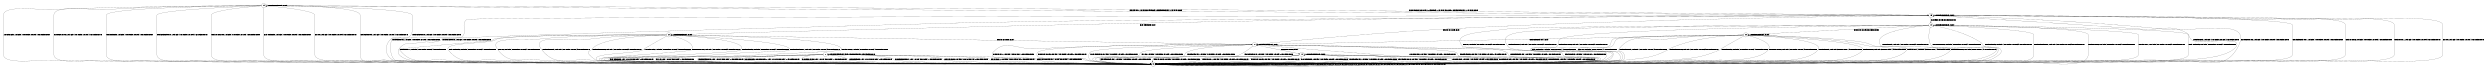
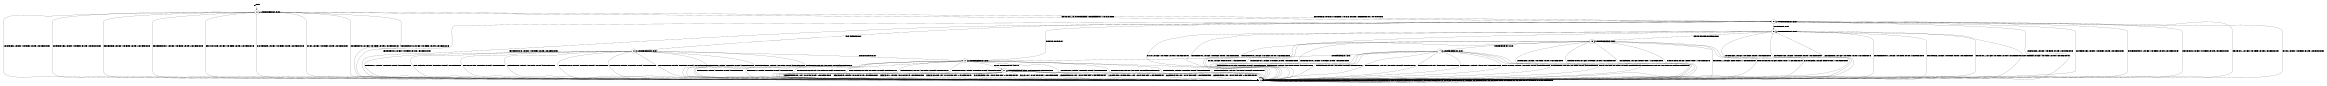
node "__start0": added
edge "s5" -> "s2": label "ChangeCipherSpec/ConnectionClosed" -> "ClientCertificate/Empty"
edge "s5" -> "s6": now "s5" -> "s1"
edge "s3" -> "s6": now "s3" -> "s1"
edge "s6" -> "s1": label "ChangeCipherSpec/Empty" -> "ApplicationDataEmpty/Empty"
edge "s1" -> "s7": added, label "Finished/ChangeCipherSpec & Finished"
